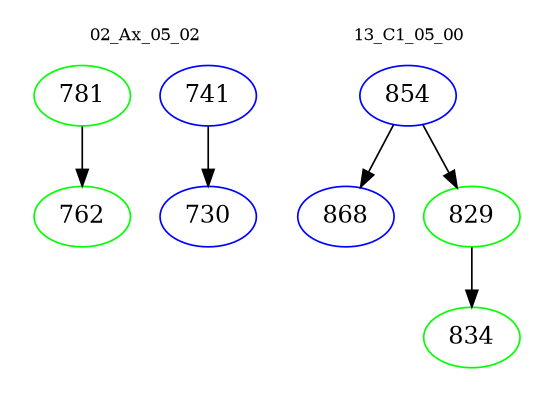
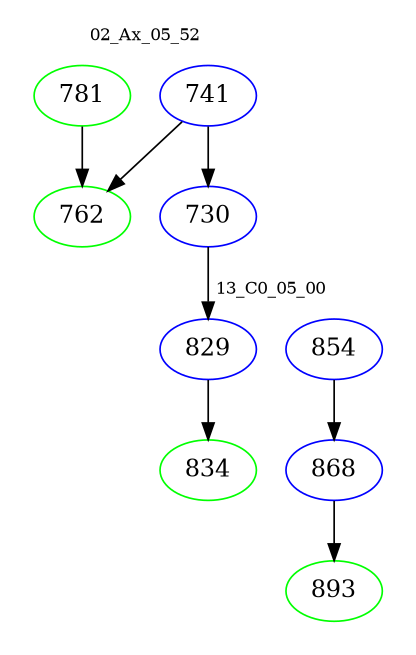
cluster "02_Ax_05_02": label "02_Ax_05_02" -> "02_Ax_05_52"
cluster "13_C1_05_00": label "13_C1_05_00" -> "13_C0_05_00"
edge "854" -> "829": now "730" -> "829"
edge "741" -> "762": added
node "829": color green -> blue
node "893": added
